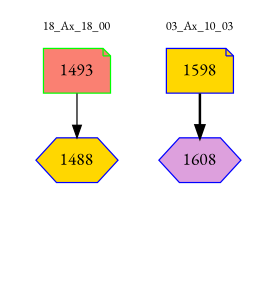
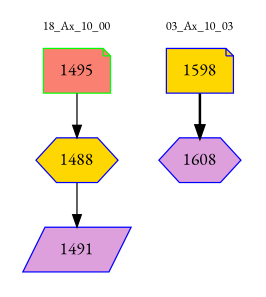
cluster "18_Ax_18_00": label "18_Ax_18_00" -> "18_Ax_10_00"
node "1493": label "1493" -> "1495"
node "1491": added
